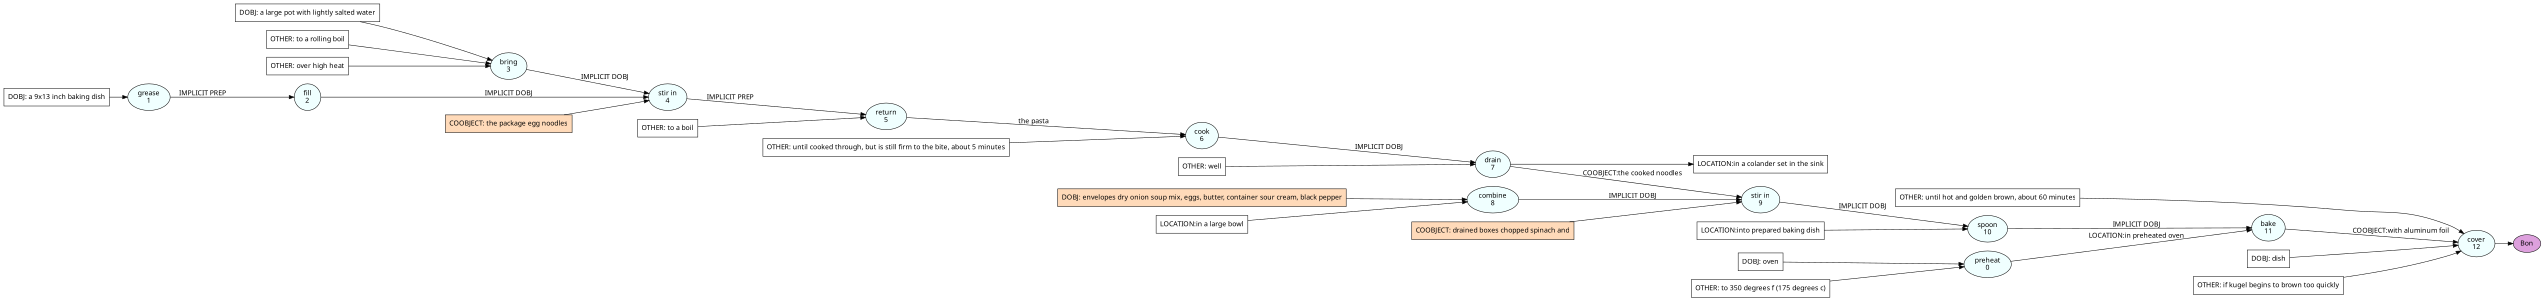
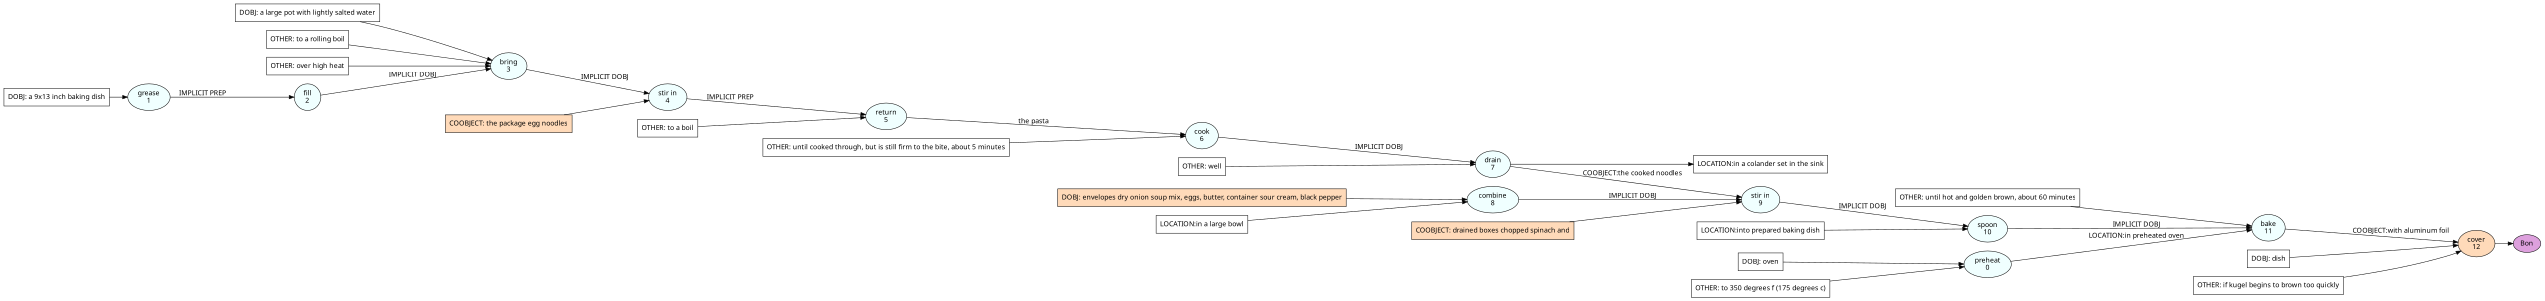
edge "fill 2" -> "stir in 4": now "fill 2" -> "bring 3"
edge "OTHER: until hot and golden brown, about 60 minutes" -> "cover 12": now "OTHER: until hot and golden brown, about 60 minutes" -> "bake 11"
node "cover 12": fillcolor azure -> peachpuff
